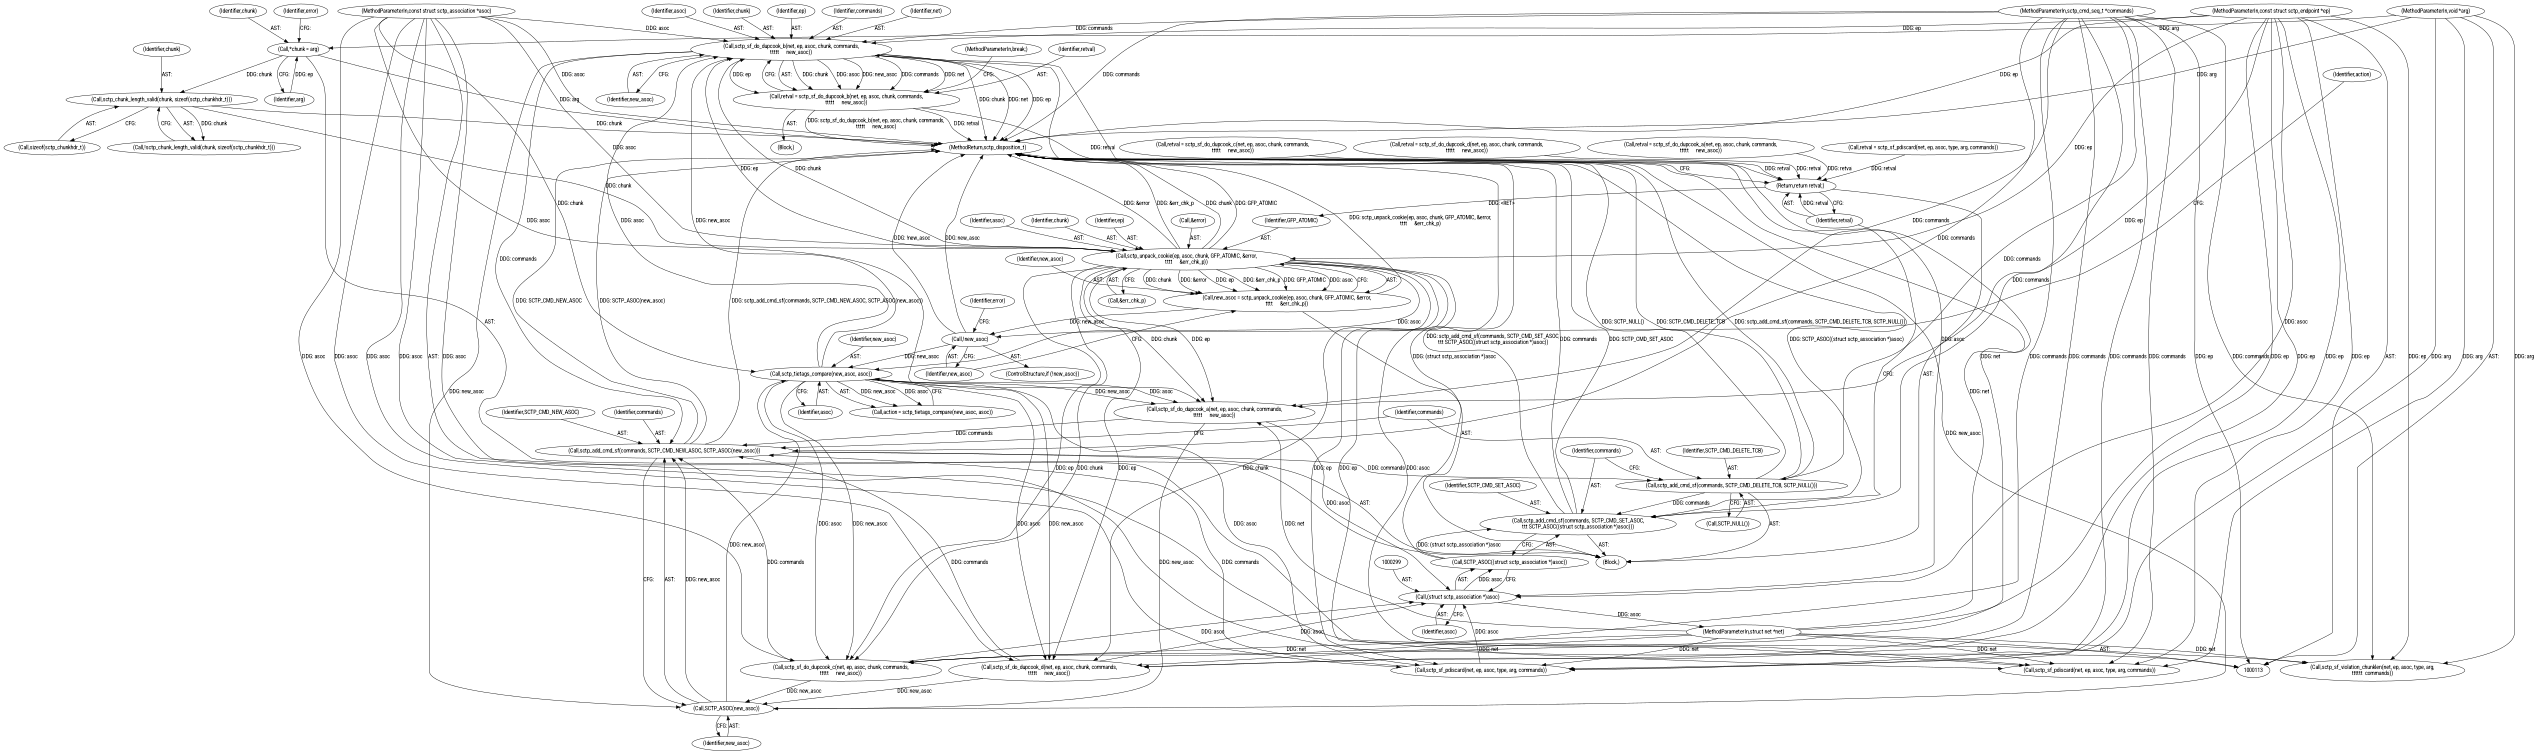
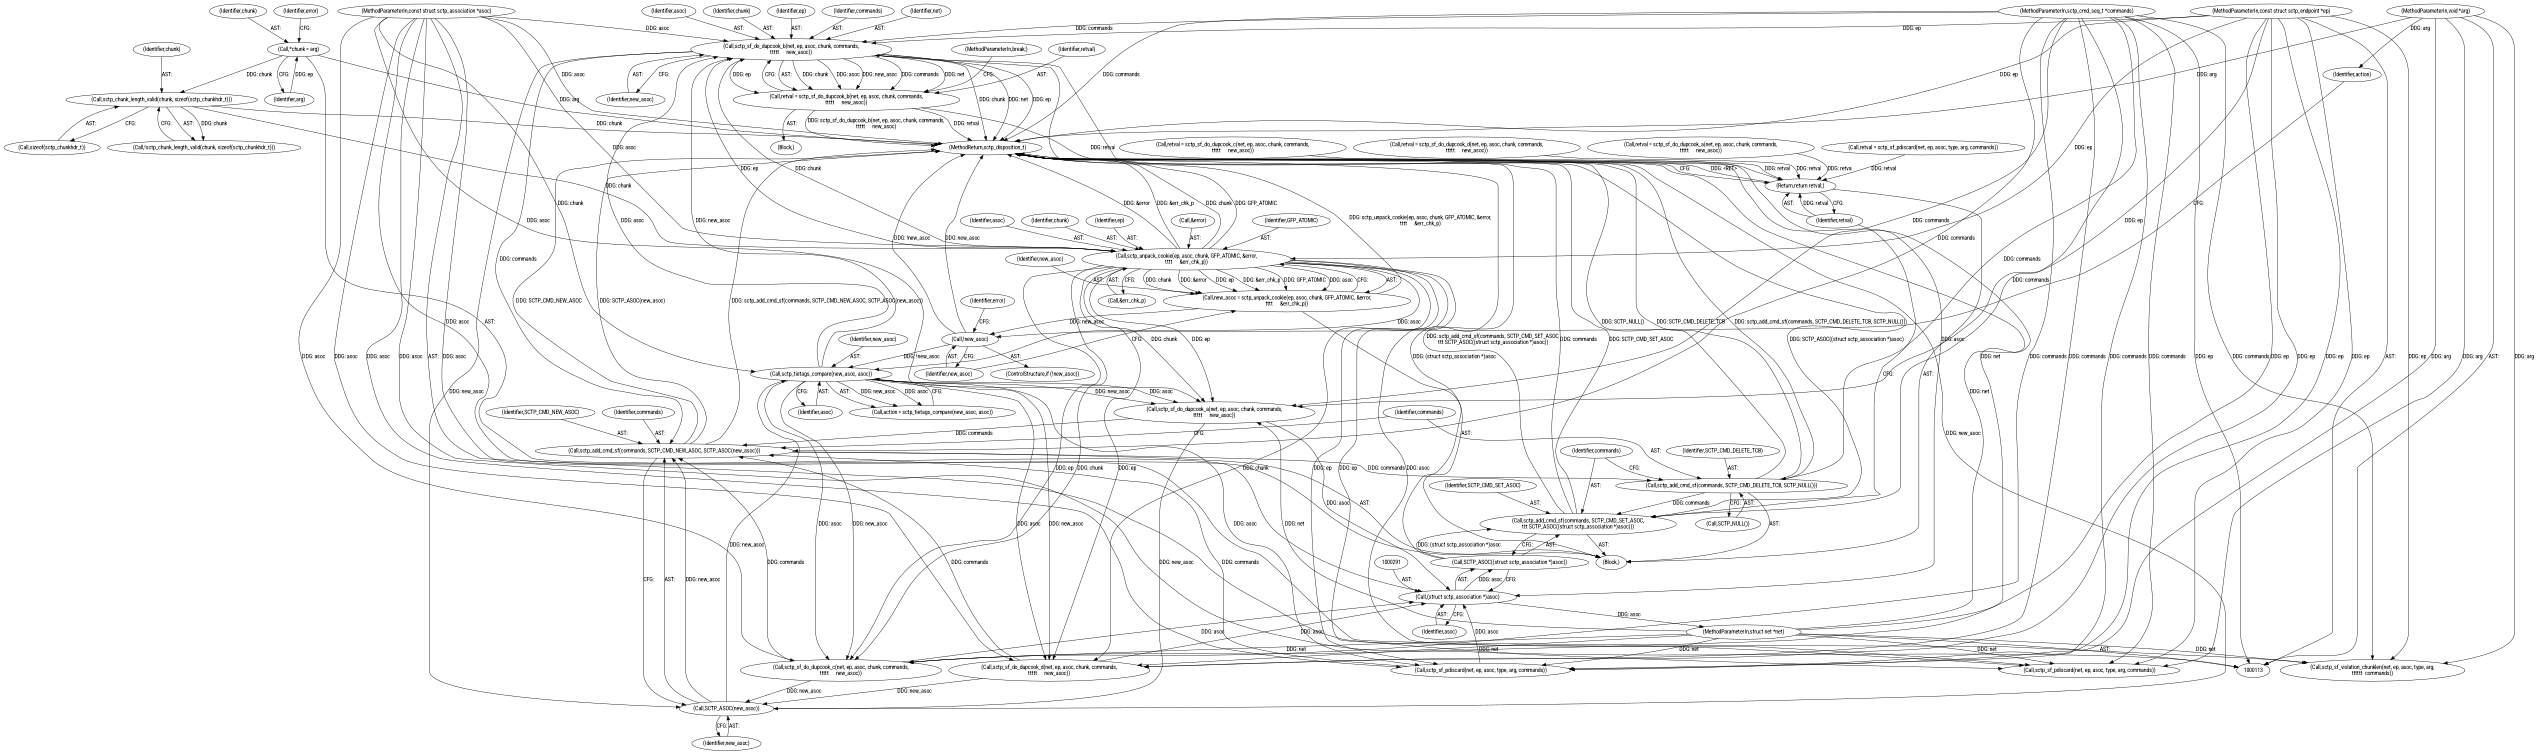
edge "(MethodParameterIn,void *arg)" -> "(Call,*chunk = arg)": now "(MethodParameterIn,void *arg)" -> "(Identifier,action)"
edge "(Return,return retval;)" -> "(Identifier,GFP_ATOMIC)": now "(Return,return retval;)" -> "(MethodReturn,sctp_disposition_t)"
edge "(Call,!new_asoc)" -> "(Call,sctp_tietags_compare(new_asoc, asoc))": label "DDG: new_asoc" -> "DDG: !new_asoc"
edge "(MethodParameterIn,const struct sctp_endpoint *ep)" -> "(Call,(struct sctp_association *)asoc)": now "(MethodParameterIn,const struct sctp_association *asoc)" -> "(Call,(struct sctp_association *)asoc)"
node "1000299": label "1000299" -> "1000291"
